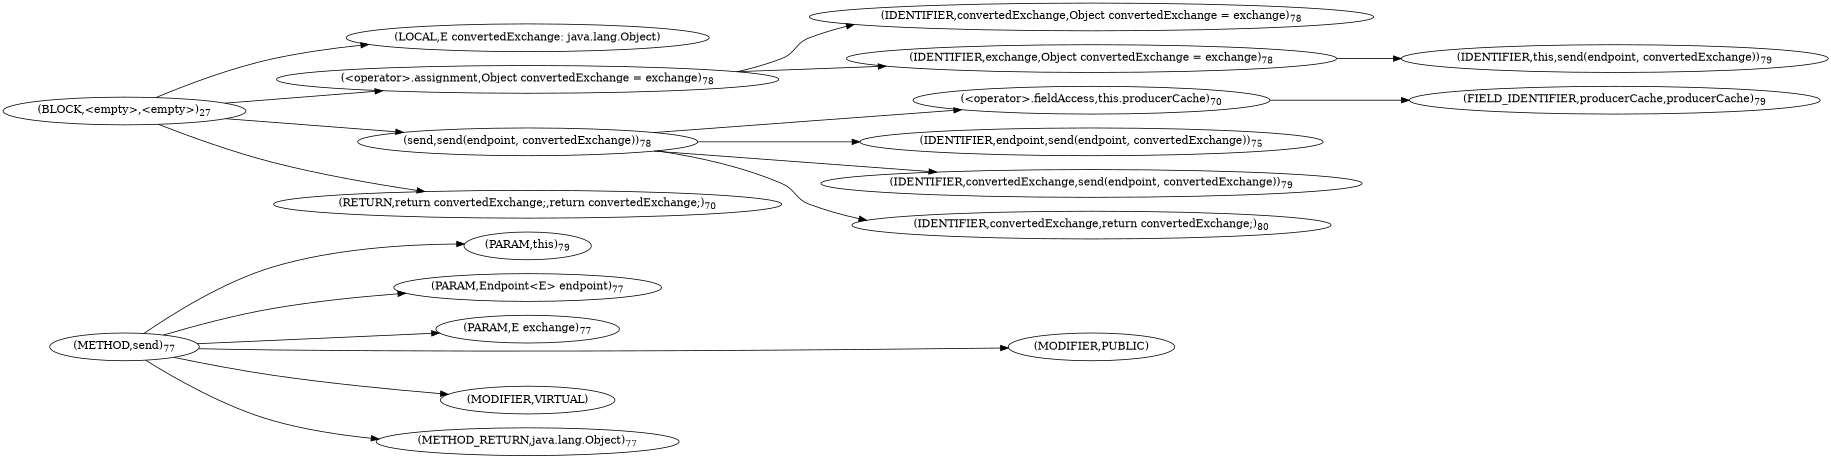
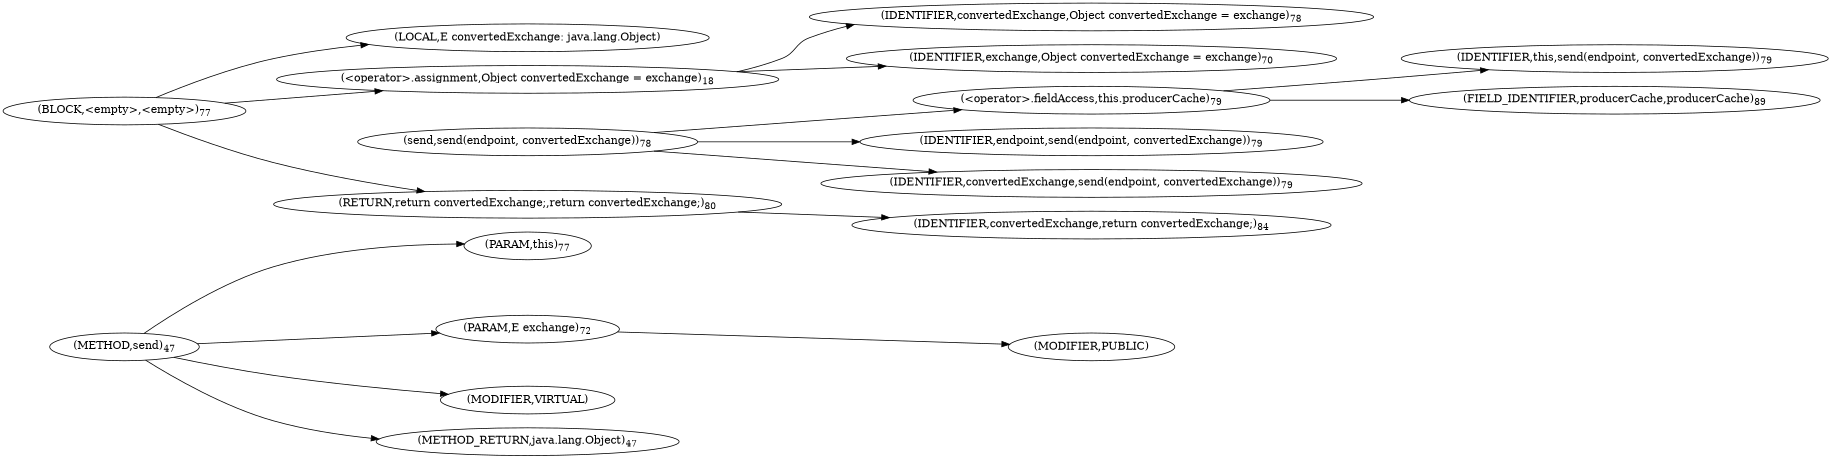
node "(IDENTIFIER,exchange,Object convertedExchange = exchange)": text "78" -> "70"
edge "(IDENTIFIER,exchange,Object convertedExchange = exchange)" -> "(IDENTIFIER,this,send(endpoint, convertedExchange))": now "(<operator>.fieldAccess,this.producerCache)" -> "(IDENTIFIER,this,send(endpoint, convertedExchange))"
node "(<operator>.assignment,Object convertedExchange = exchange)": text "78" -> "18"
node "(<operator>.fieldAccess,this.producerCache)": text "70" -> "79"
node "(FIELD_IDENTIFIER,producerCache,producerCache)": text "79" -> "89"
node "(BLOCK,<empty>,<empty>)": text "27" -> "77"
edge "(BLOCK,<empty>,<empty>)" -> "(send,send(endpoint, convertedExchange))": removed
node "(IDENTIFIER,endpoint,send(endpoint, convertedExchange))": text "75" -> "79"
edge "(send,send(endpoint, convertedExchange))" -> "(IDENTIFIER,convertedExchange,return convertedExchange;)": now "(RETURN,return convertedExchange;,return convertedExchange;)" -> "(IDENTIFIER,convertedExchange,return convertedExchange;)"
node "(RETURN,return convertedExchange;,return convertedExchange;)": text "70" -> "80"
node "(IDENTIFIER,convertedExchange,return convertedExchange;)": text "80" -> "84"
node "(PARAM,this)": text "79" -> "77"
node "(PARAM,Endpoint<E> endpoint)": removed
node "(PARAM,E exchange)": text "77" -> "72"
node "(METHOD,send)": text "77" -> "47"
edge "(METHOD,send)" -> "(MODIFIER,PUBLIC)": now "(PARAM,E exchange)" -> "(MODIFIER,PUBLIC)"
node "(METHOD_RETURN,java.lang.Object)": text "77" -> "47"
